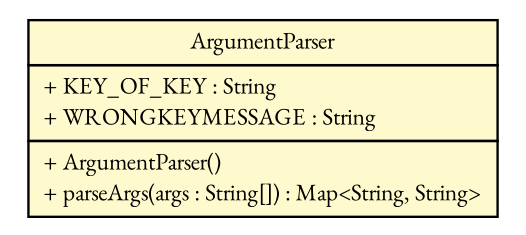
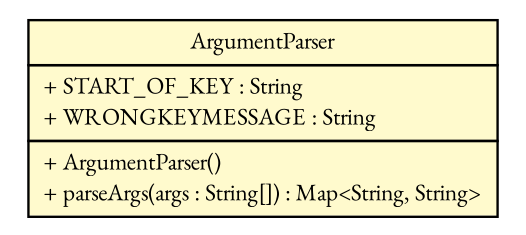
node "ArgumentParser": text "+ KEY_OF_KEY : String" -> "+ START_OF_KEY : String"
